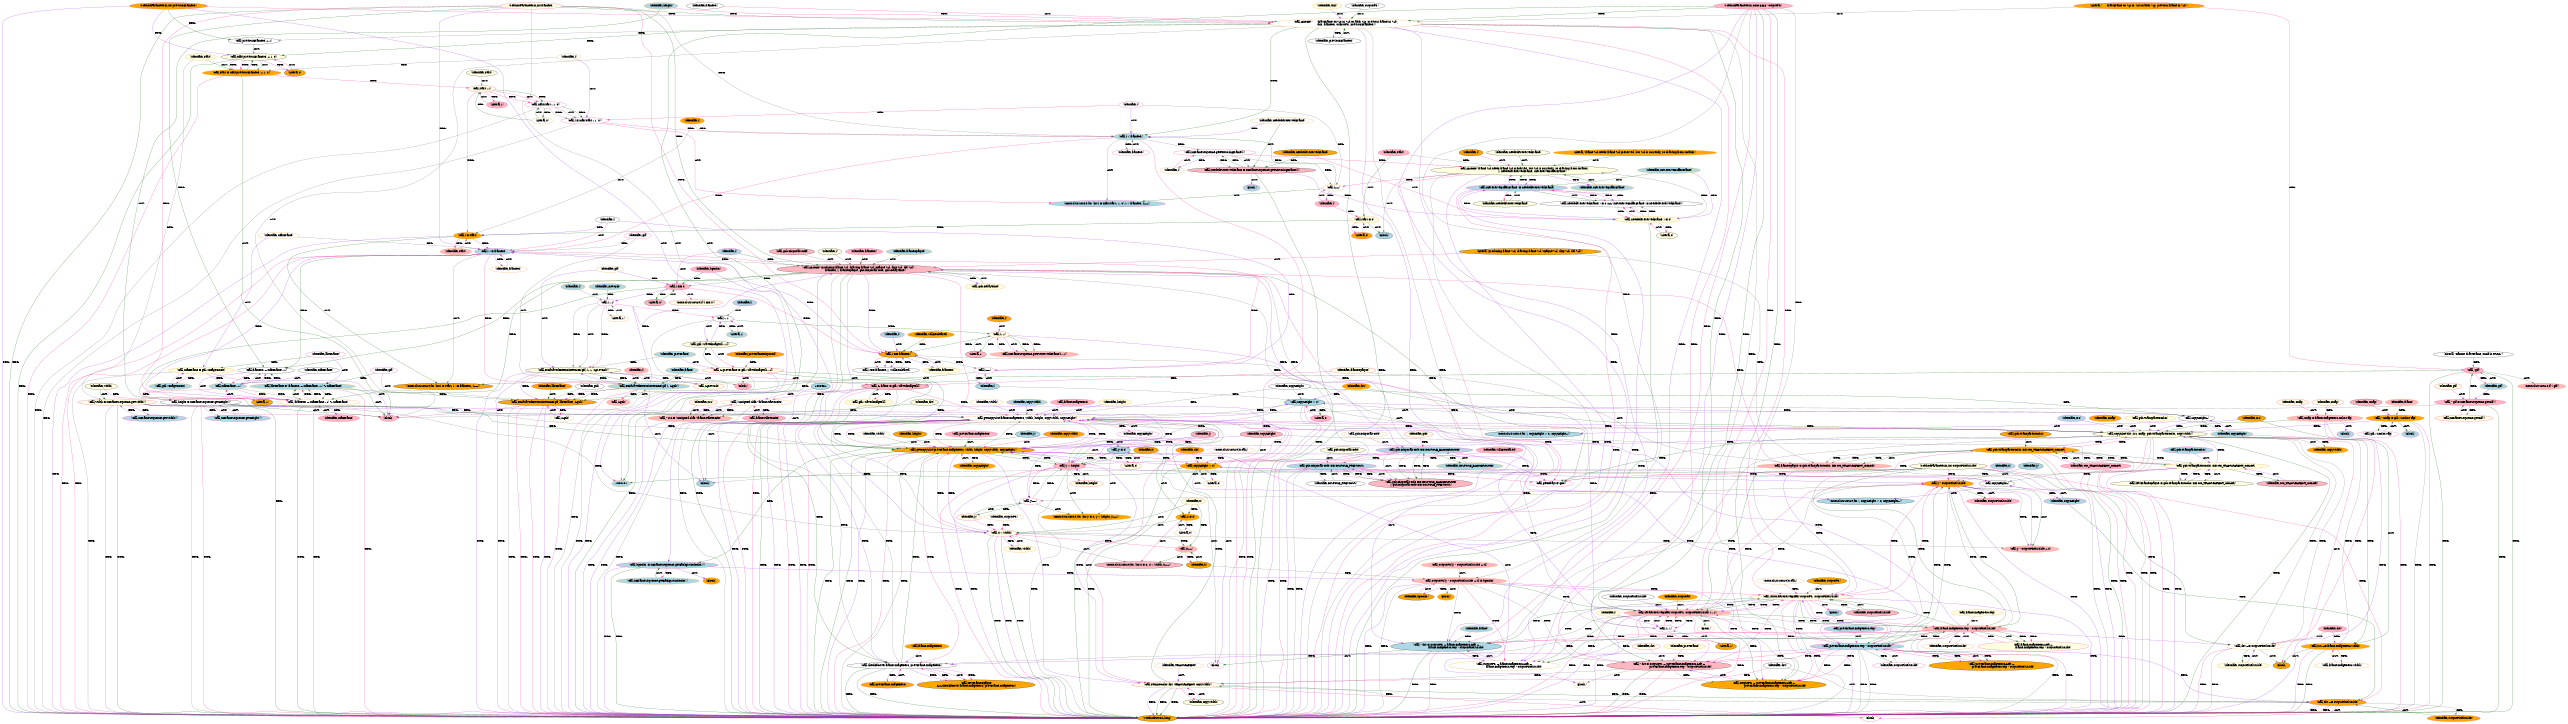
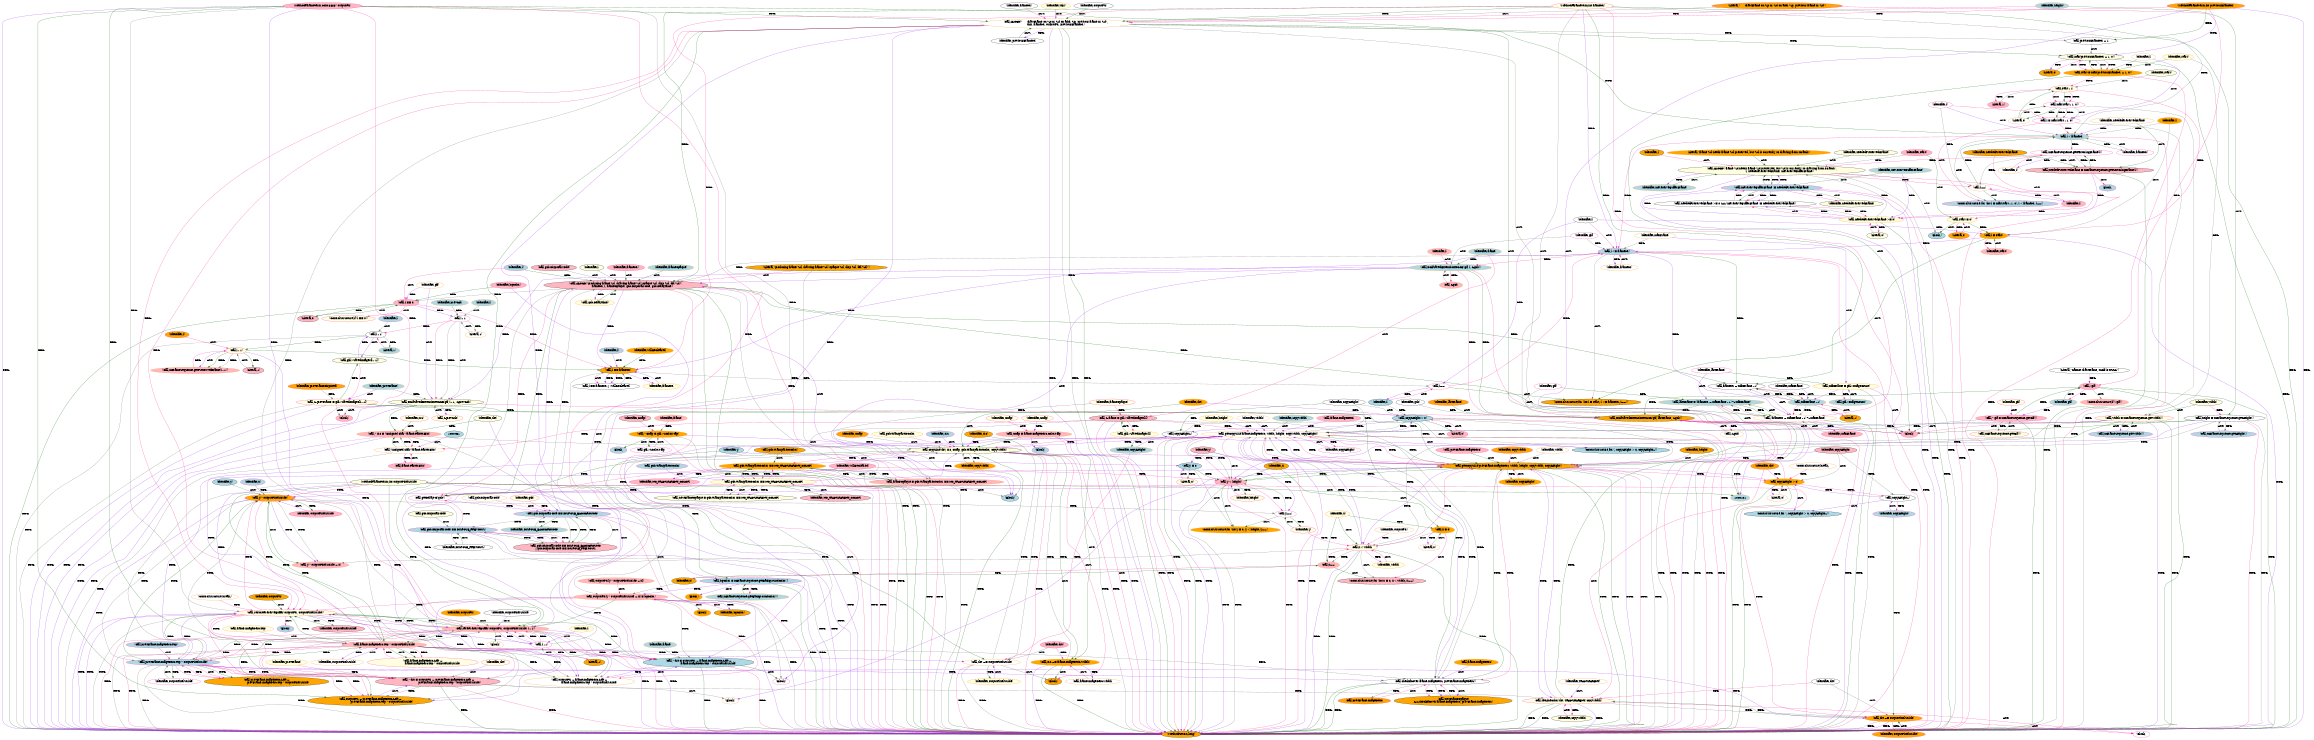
edge "(Call,DGifSavedExtensionToGCB(gif, i - 1, &prevGcb))" -> "(Call,DGifSavedExtensionToGCB(gif, i, &gcb))": now "(Call,DGifSavedExtensionToGCB(gif, i - 1, &prevGcb))" -> "(Call,* src = (unsigned char*)frame.RasterBits)"
edge "(Call,mFrameSequence.getWidth())" -> "(Call,width = mFrameSequence.getWidth())": label "DDG: " -> "AST: "
edge "(Call,gcb.DisposalMode == DISPOSE_BACKGROUND)" -> "(Call,getDelayMs(gcb))": reversed
